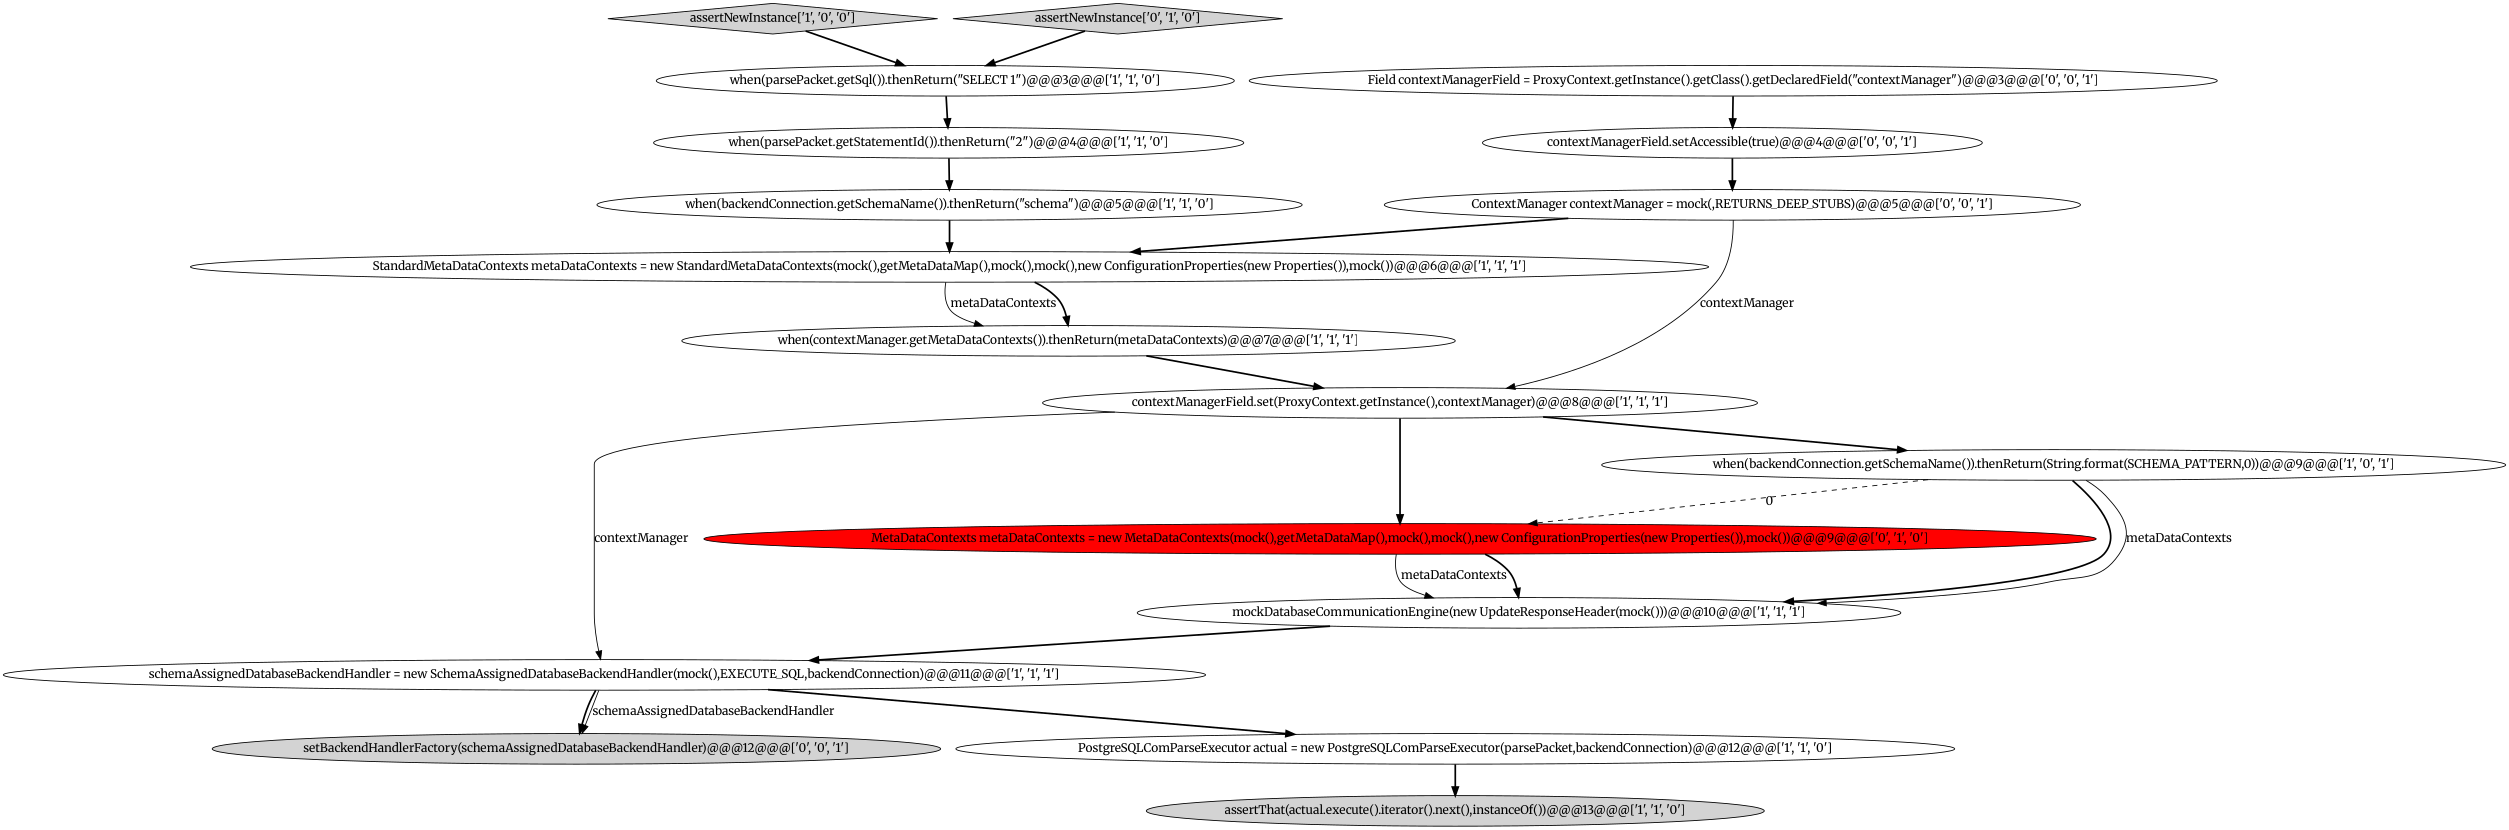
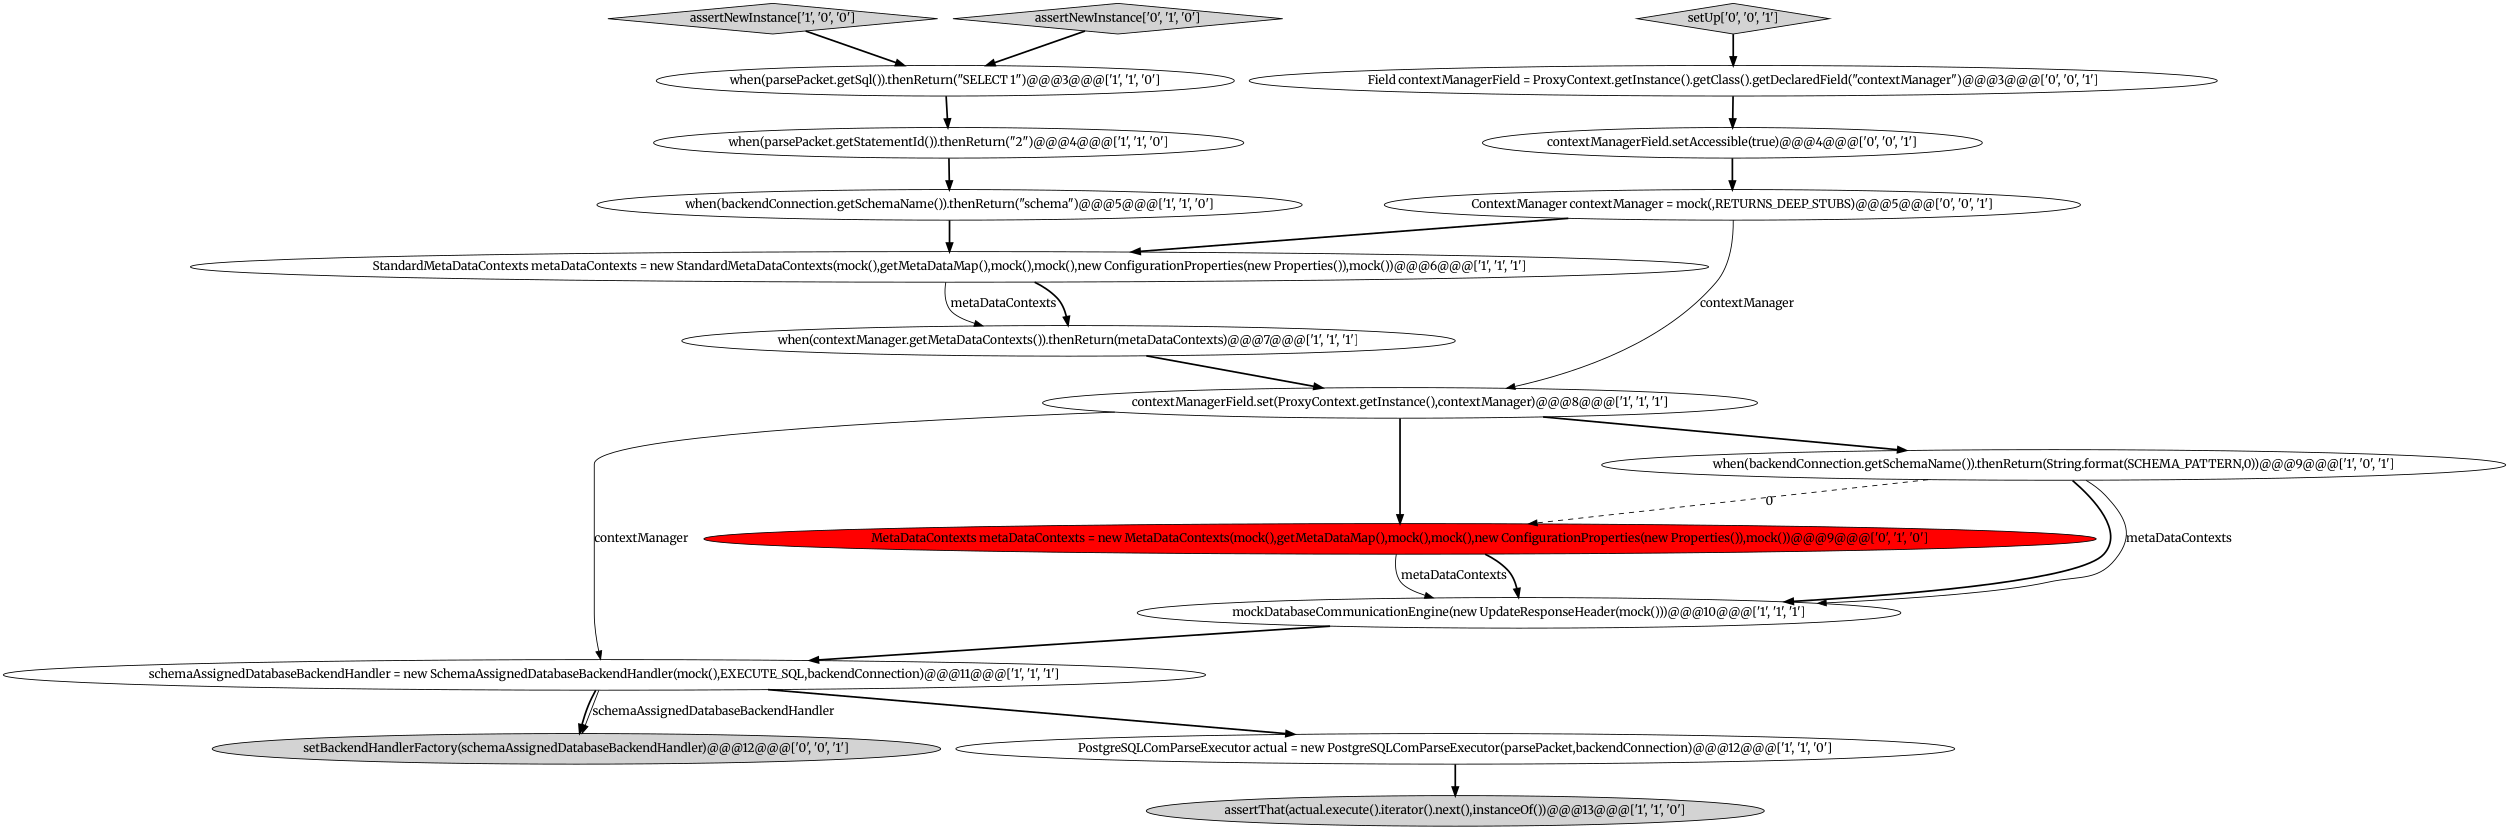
node "setUp['0', '0', '1']": added
